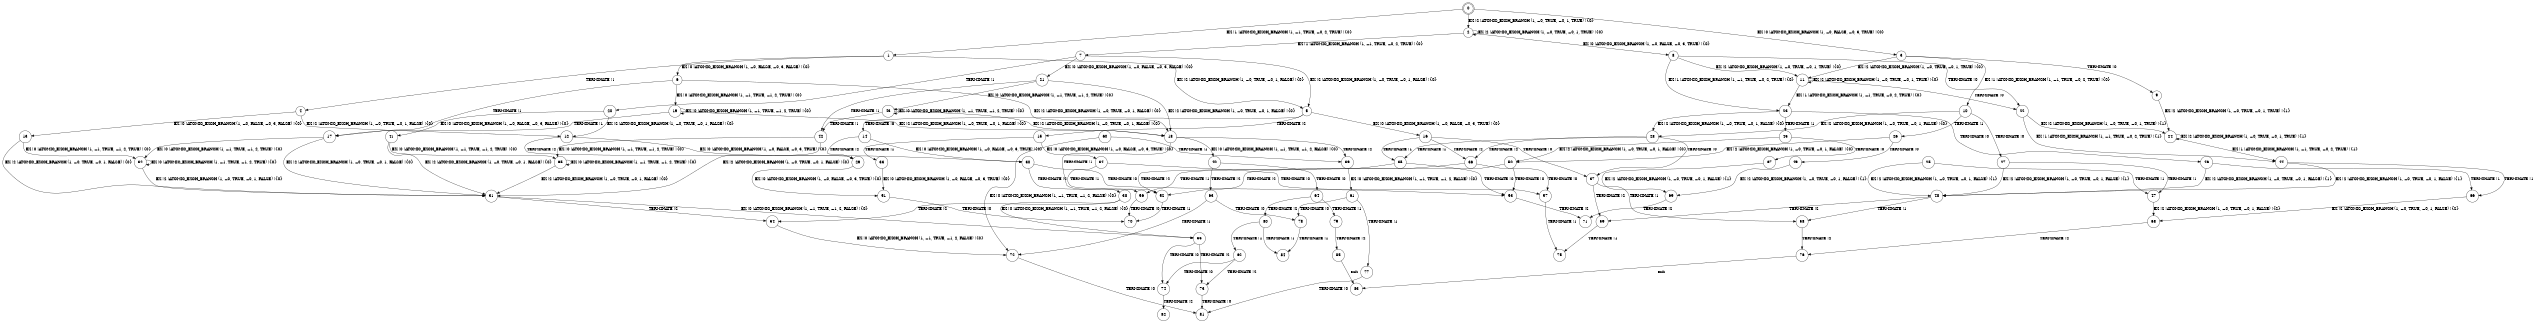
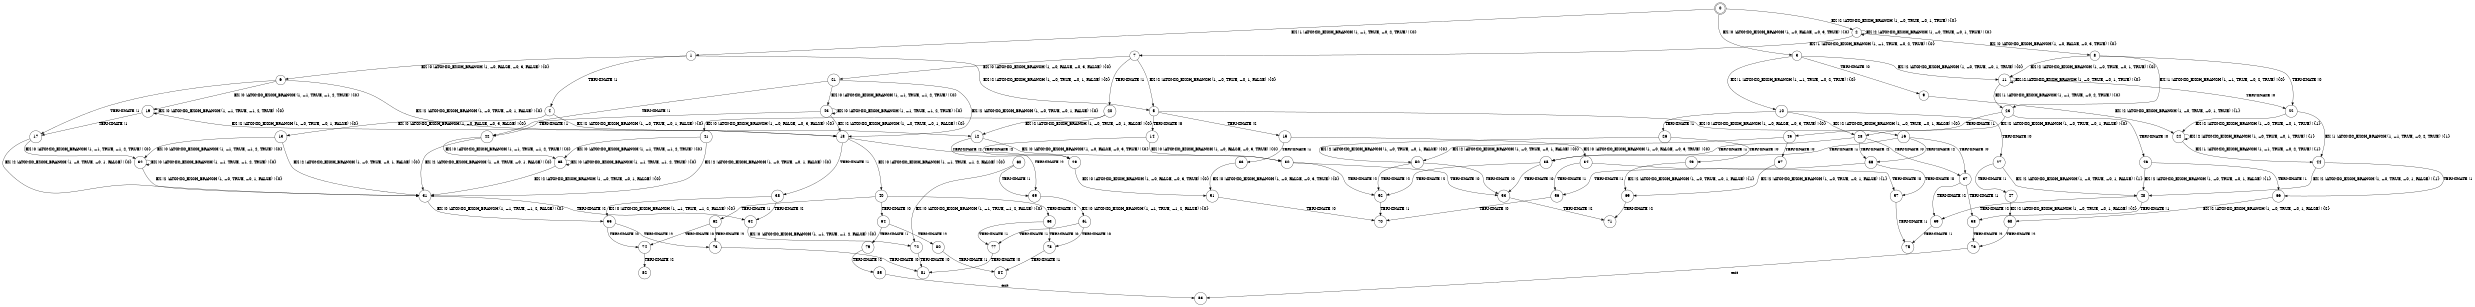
node "25": removed
edge "80" -> "62": now "40" -> "62"
edge "63" -> "72": now "63" -> "77"
